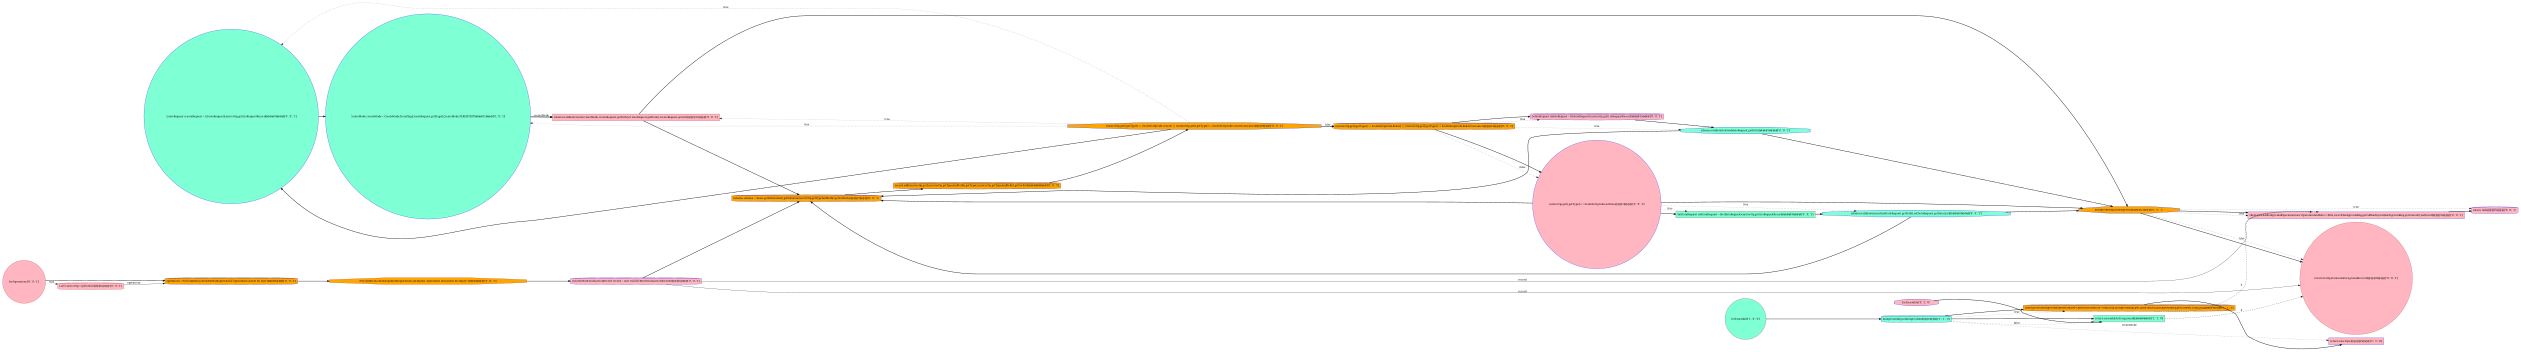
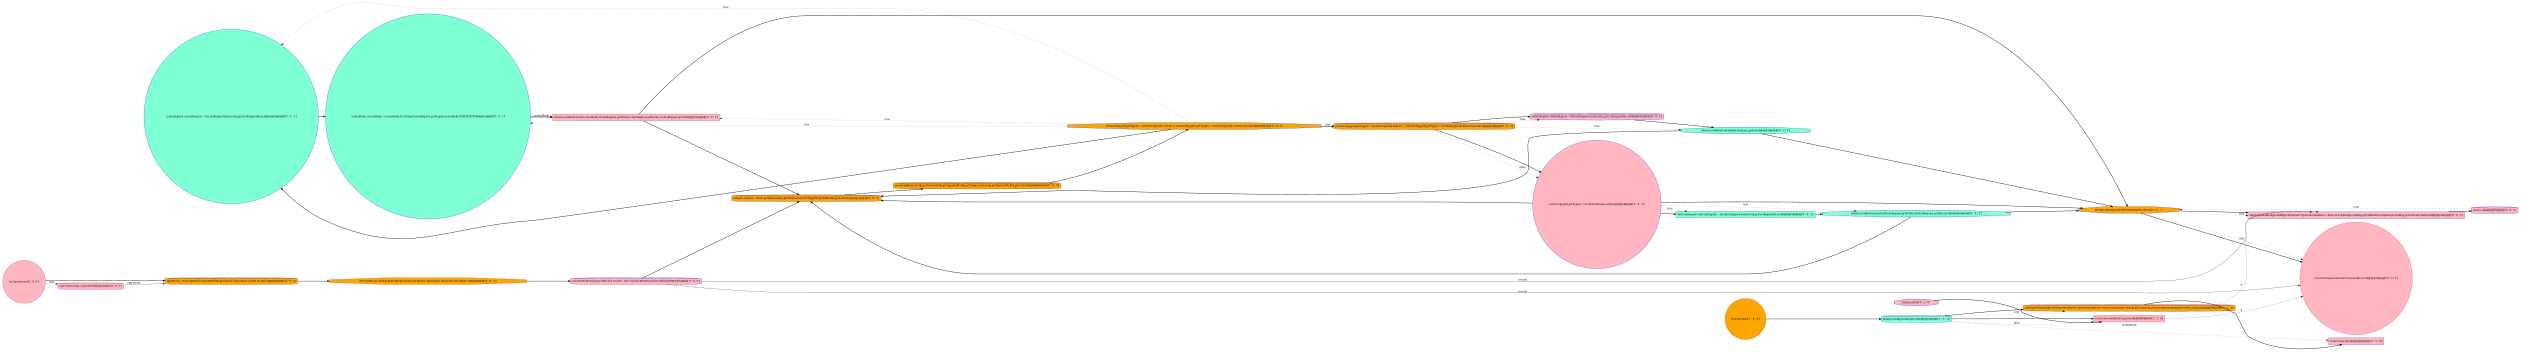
edge "backgrounding.inBackground()@@@23@@@['0', '0', '1']" -> "return null@@@25@@@['0', '0', '1']": reversed
node "forEnsemble['1', '0', '0']": fillcolor aquamarine -> orange
node "return ensembleInForeground()@@@8@@@['1', '1', '0']": fillcolor aquamarine -> lightpink
